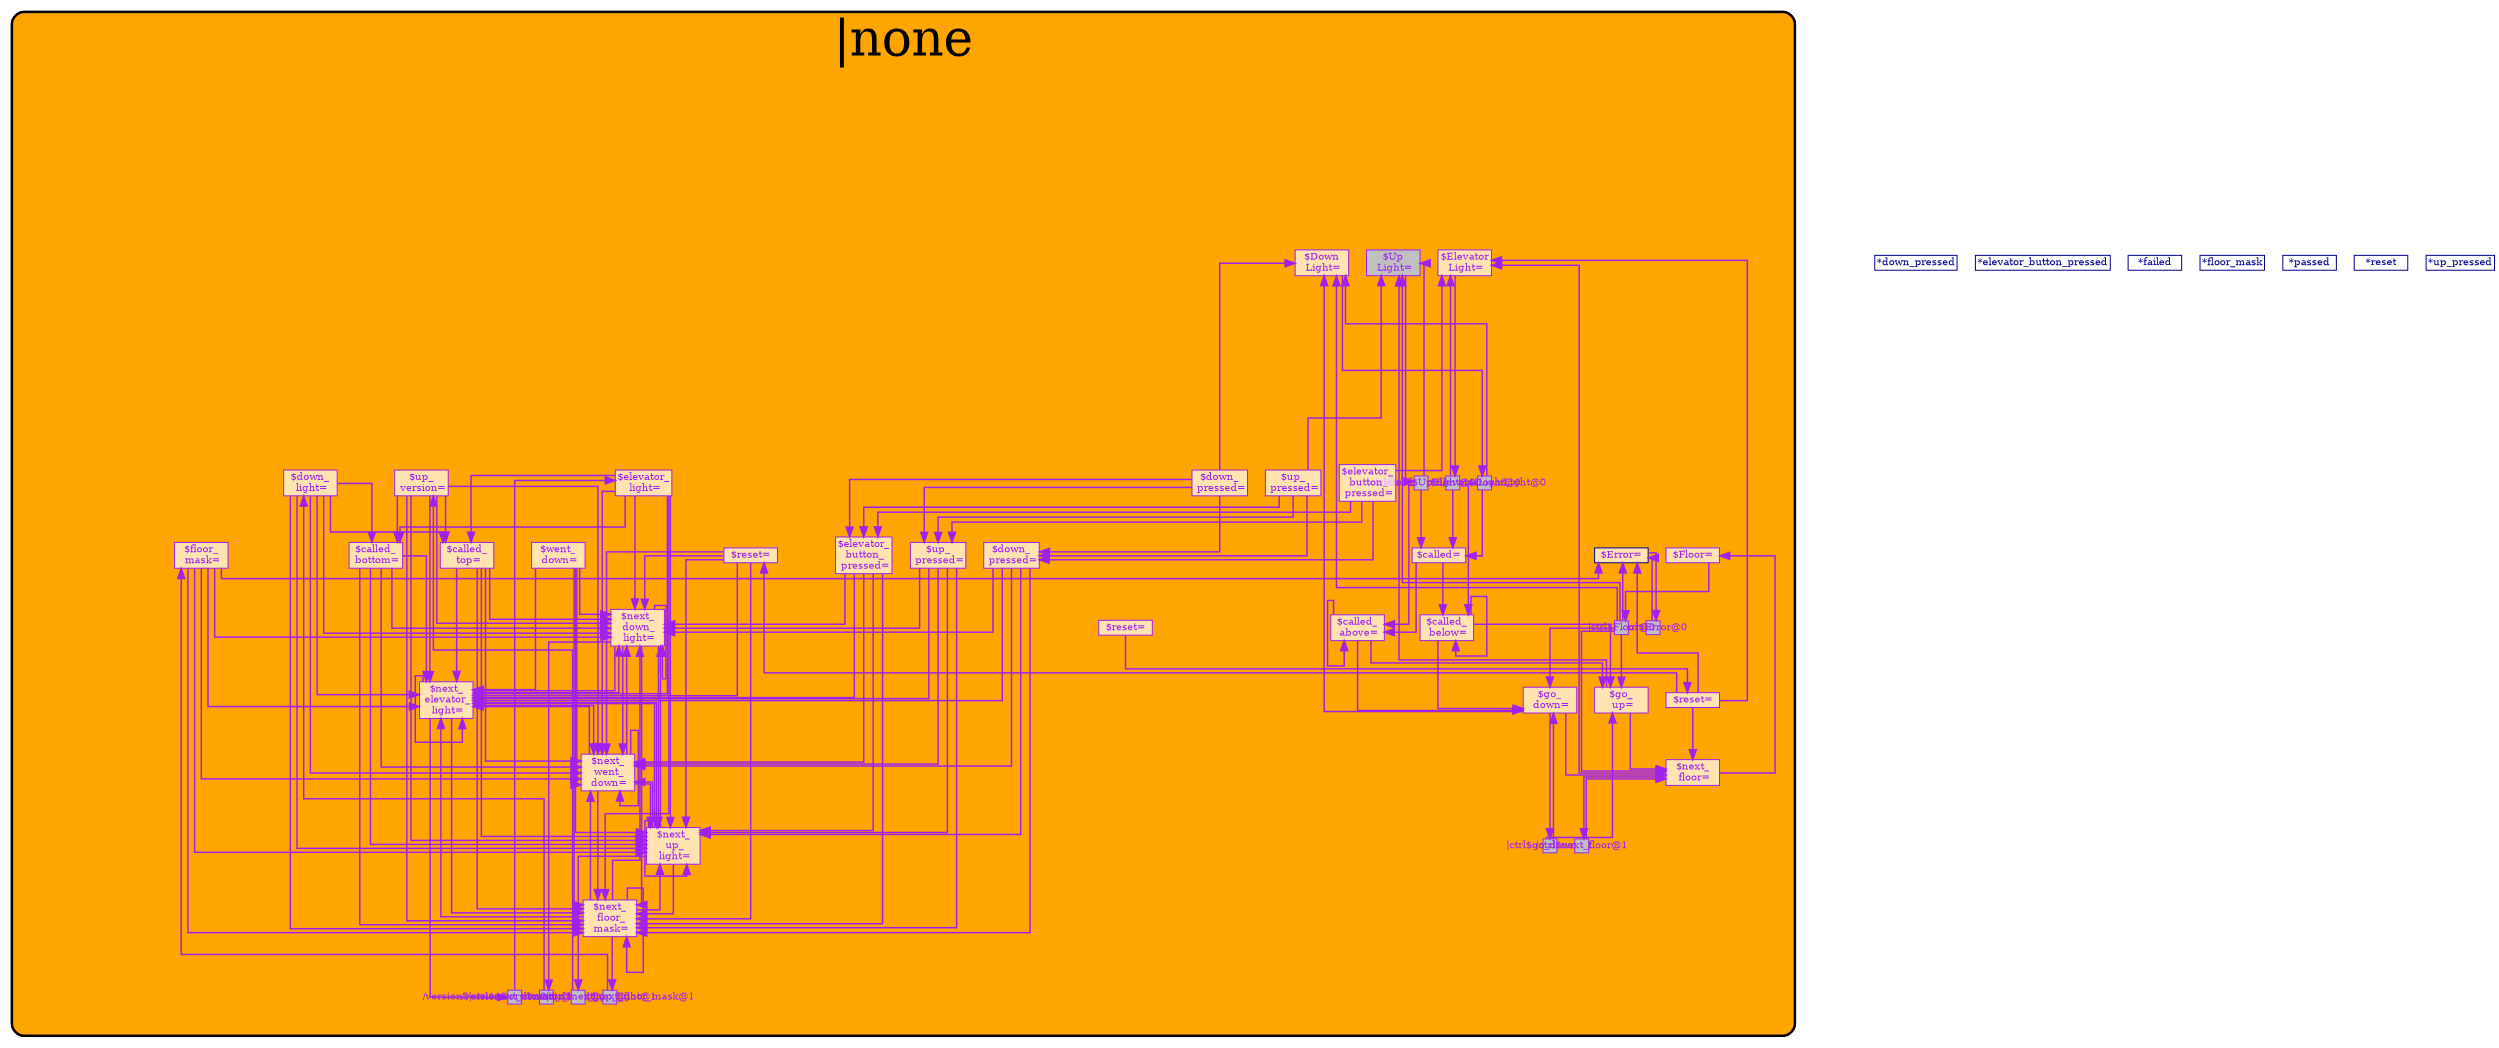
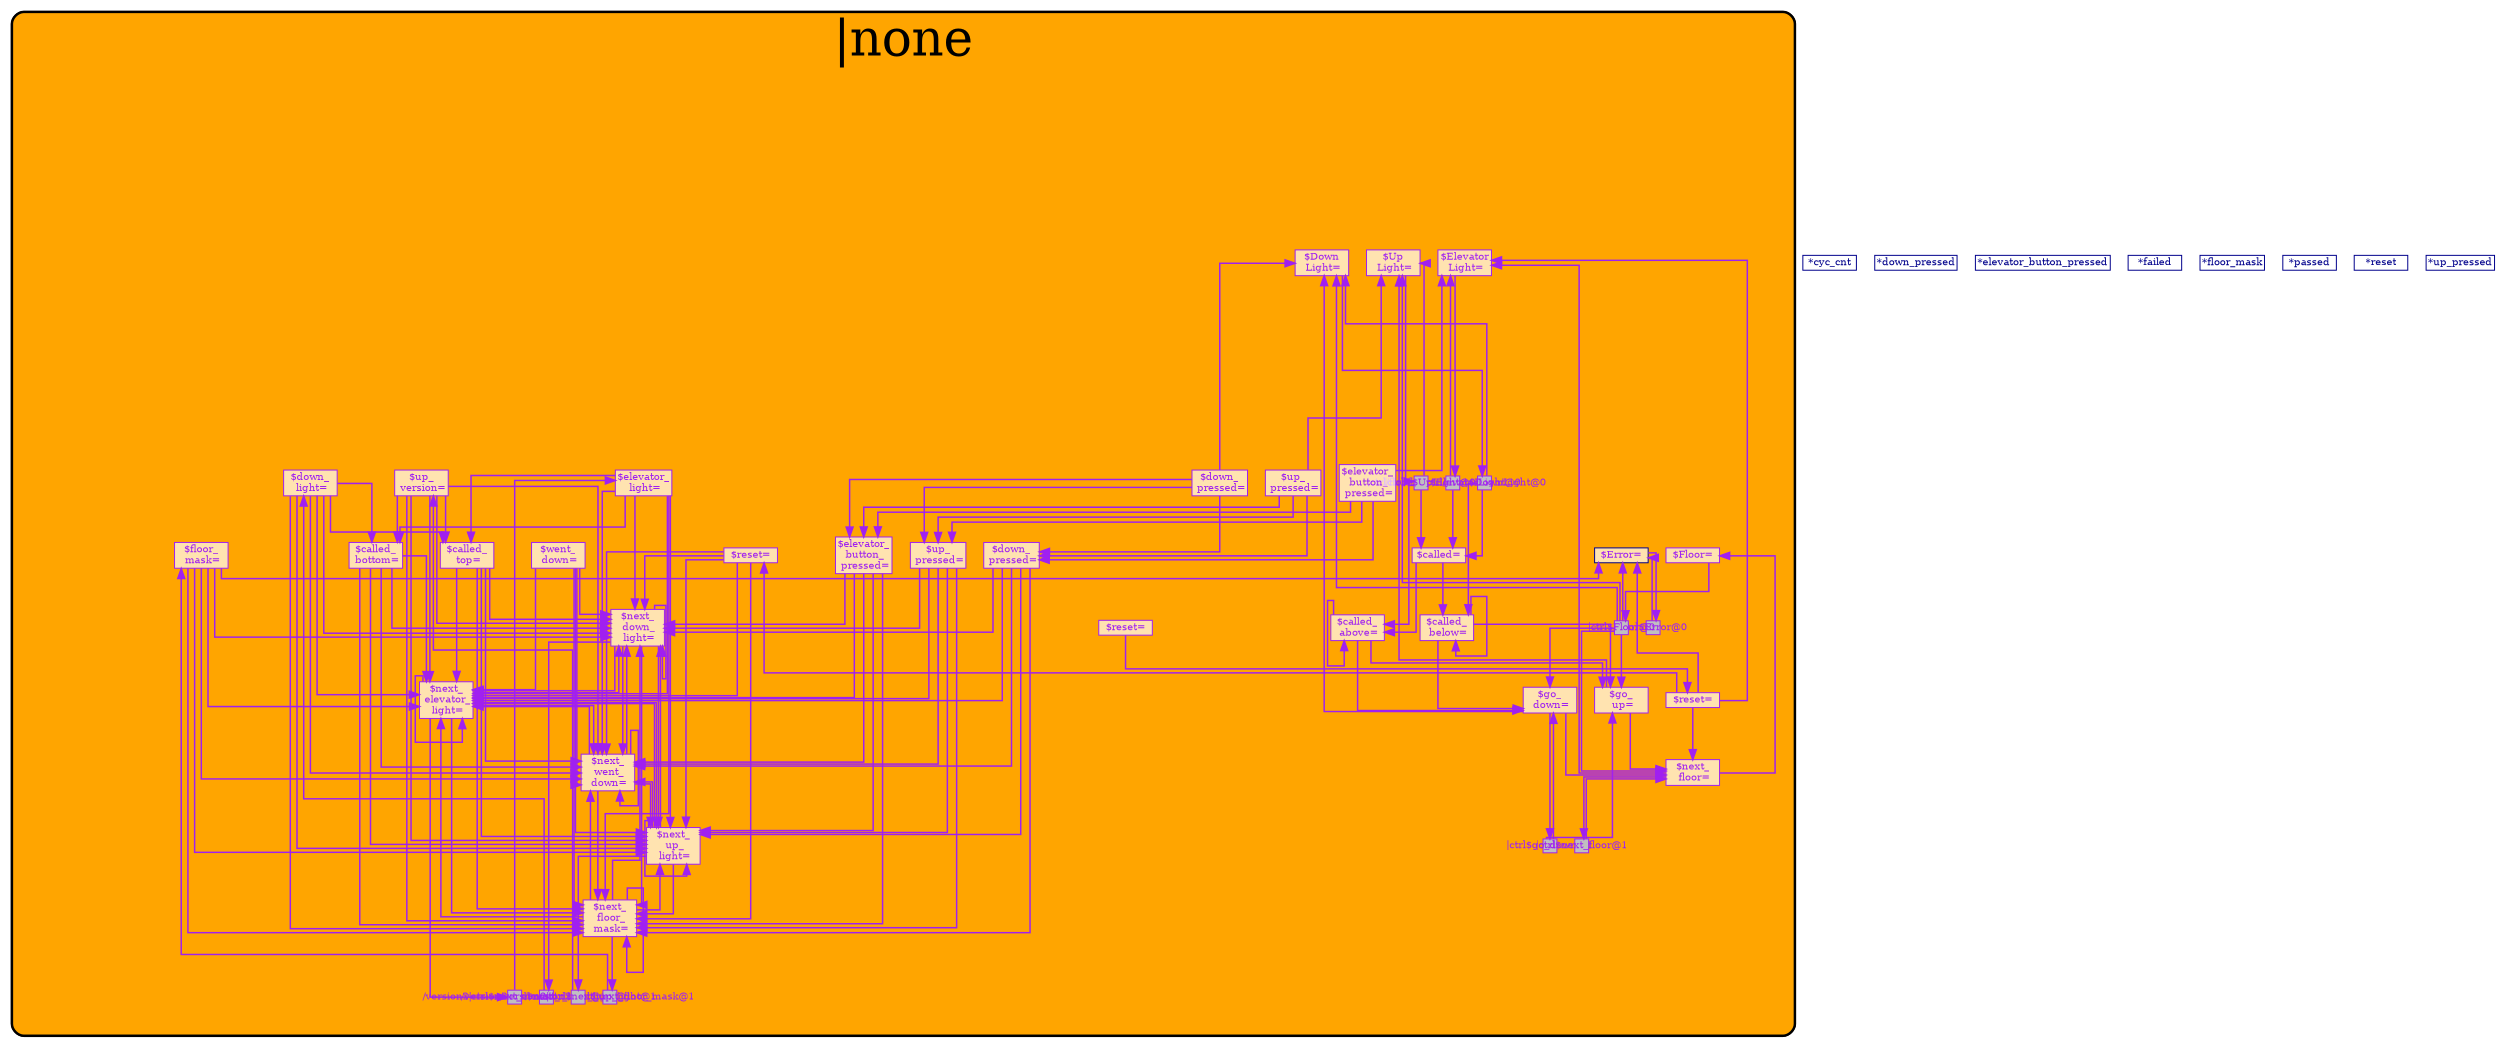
node "$Up Light=": fillcolor grey -> #ffffffb0
node "*cyc_cnt": added
